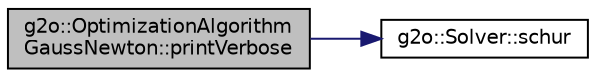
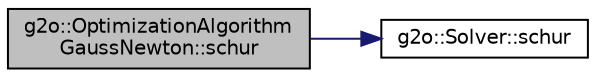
node "g2o::OptimizationAlgorithm GaussNewton::printVerbose": label "g2o::OptimizationAlgorithm GaussNewton::printVerbose" -> "g2o::OptimizationAlgorithm GaussNewton::schur"
